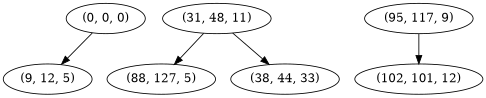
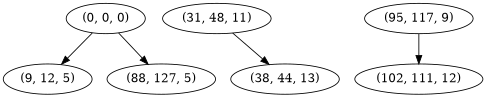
edge "(31, 48, 11)" -> "(88, 127, 5)": now "(0, 0, 0)" -> "(88, 127, 5)"
node "(38, 44, 33)": label "(38, 44, 33)" -> "(38, 44, 13)"
node "(102, 101, 12)": label "(102, 101, 12)" -> "(102, 111, 12)"
